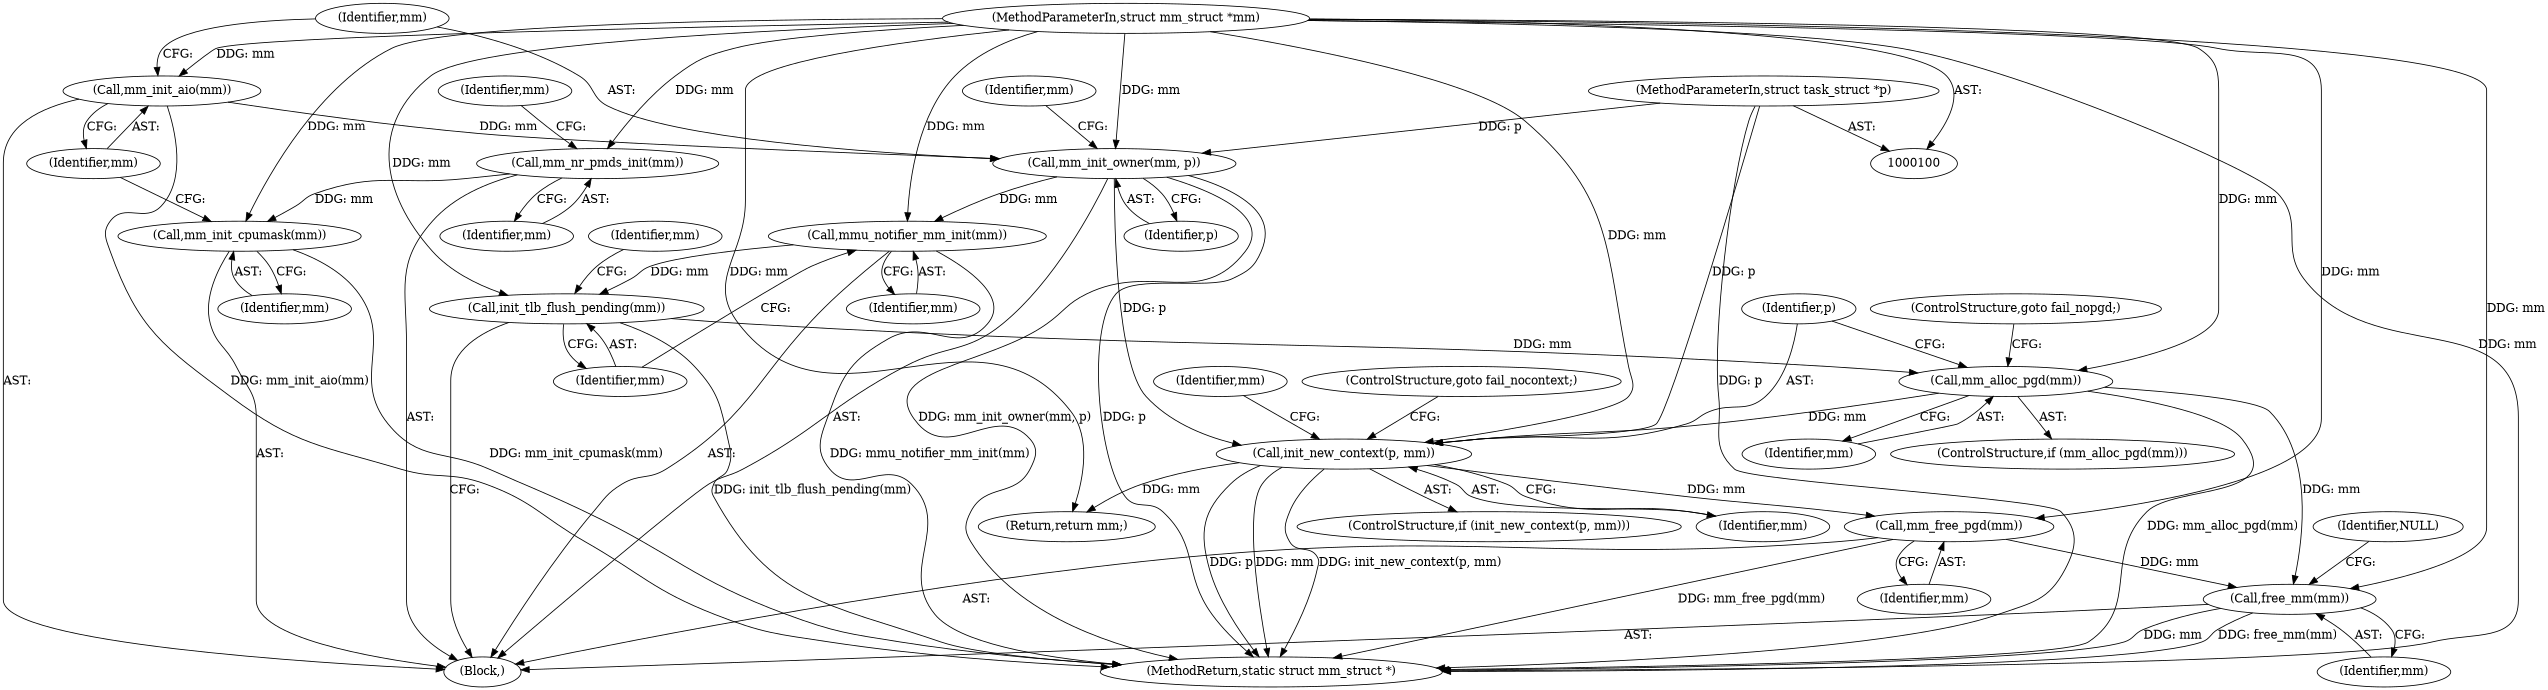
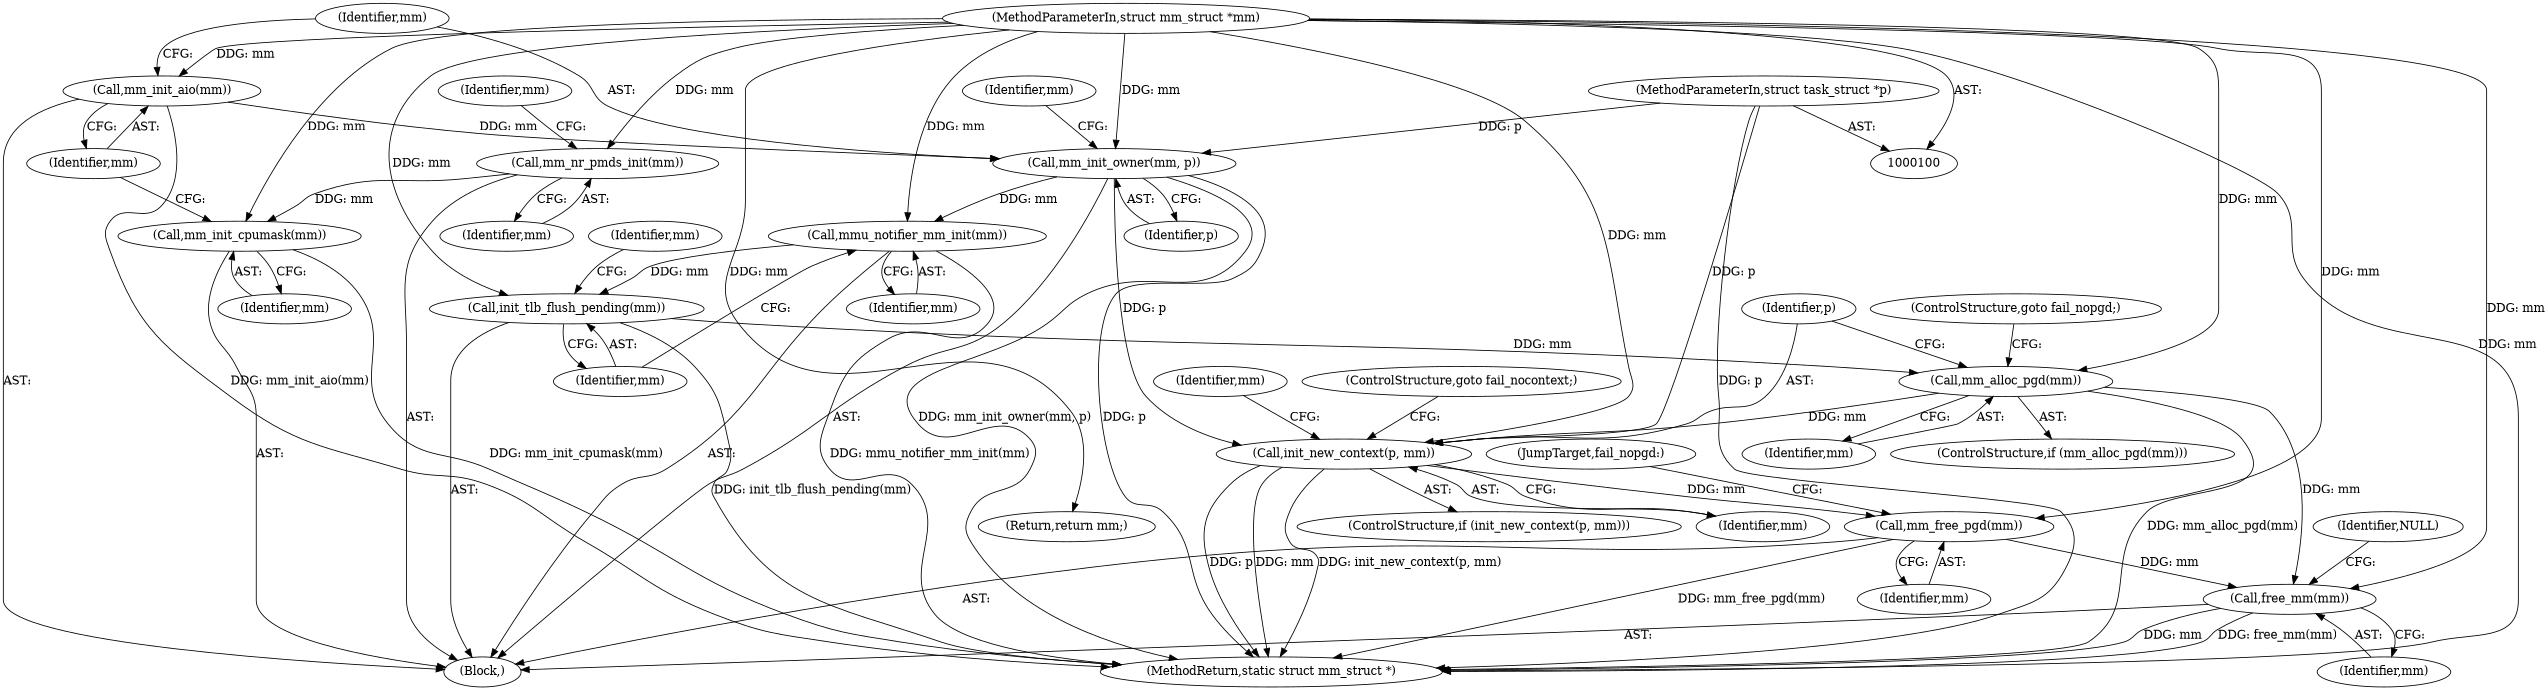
node "(JumpTarget,fail_nopgd:)": added
edge "(Call,init_new_context(p, mm))" -> "(Return,return mm;)": removed, label "DDG: mm"
edge "(Call,init_tlb_flush_pending(mm))" -> "(Block,)": label "CFG: " -> "AST: "
